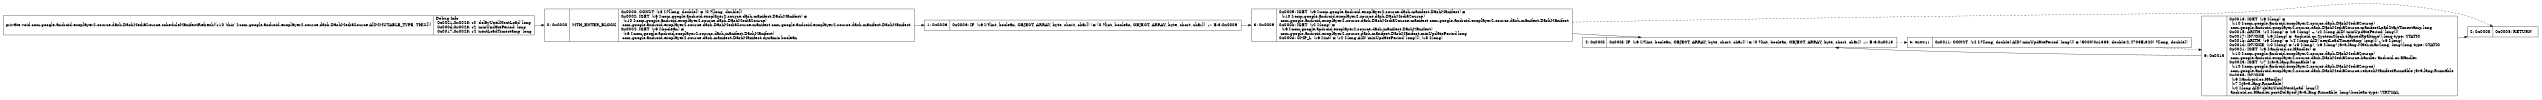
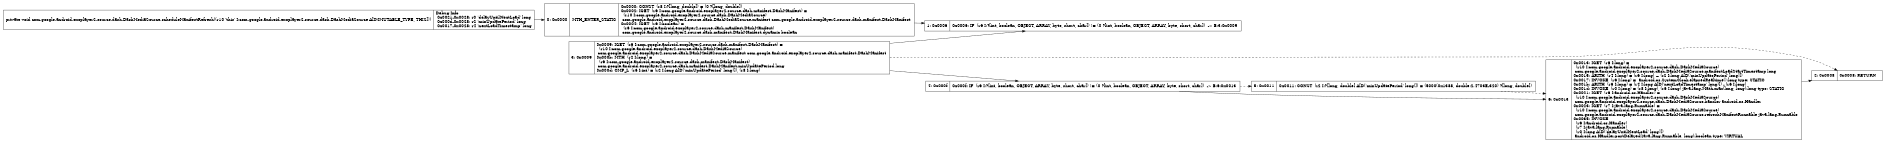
node "0: 0x0000": text "MTH_ENTER_BLOCK" -> "MTH_ENTER_STATIC"
edge "1: 0x0006" -> "3: 0x0009": reversed
node "3: 0x0009": text "0x000b: IGET  (r2 I:long) =" -> "0x000b: MTH  (r2 I:long) ="
edge "6: 0x0013" -> "4: 0x000f": reversed
